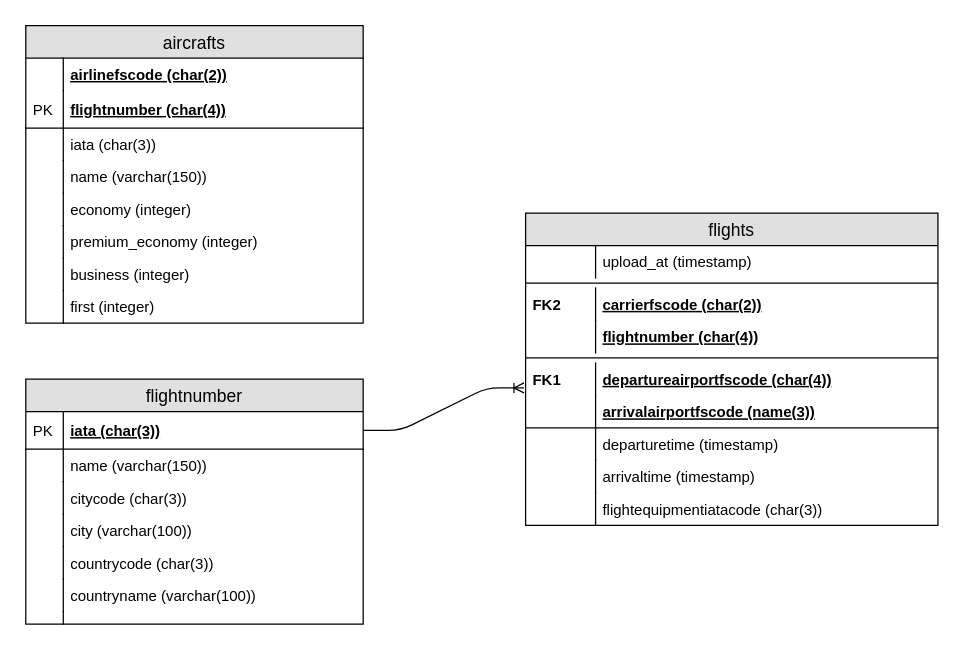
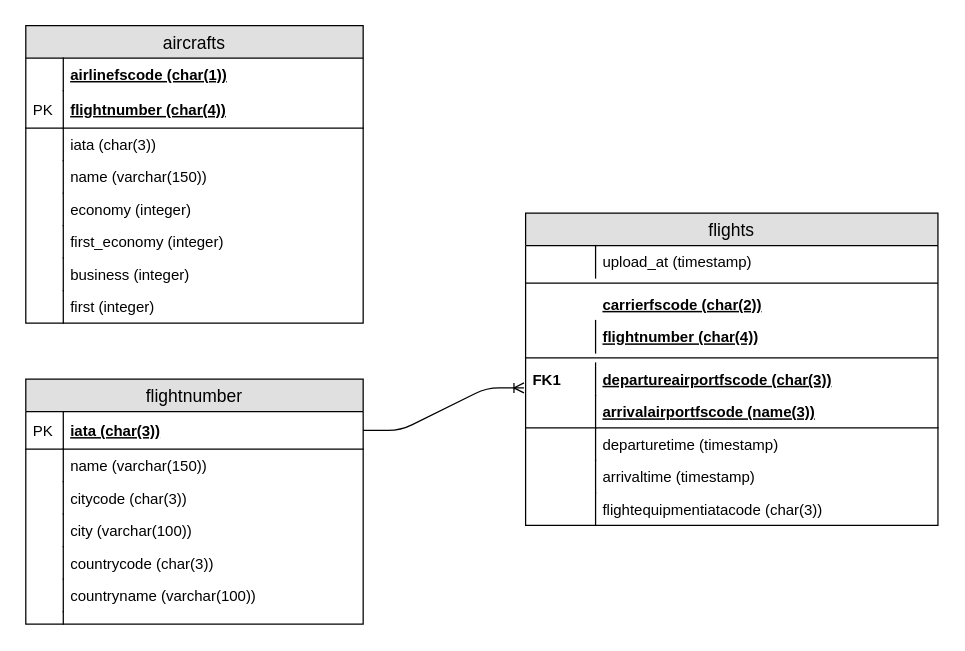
node "airlinefscode (char(2))": label "airlinefscode (char(2))" -> "airlinefscode (char(1))"
node "premium_economy (integer)": label "premium_economy (integer)" -> "first_economy (integer)"
node "FK2": removed
node "departureairportfscode (char(4))": label "departureairportfscode (char(4))" -> "departureairportfscode (char(3))"
